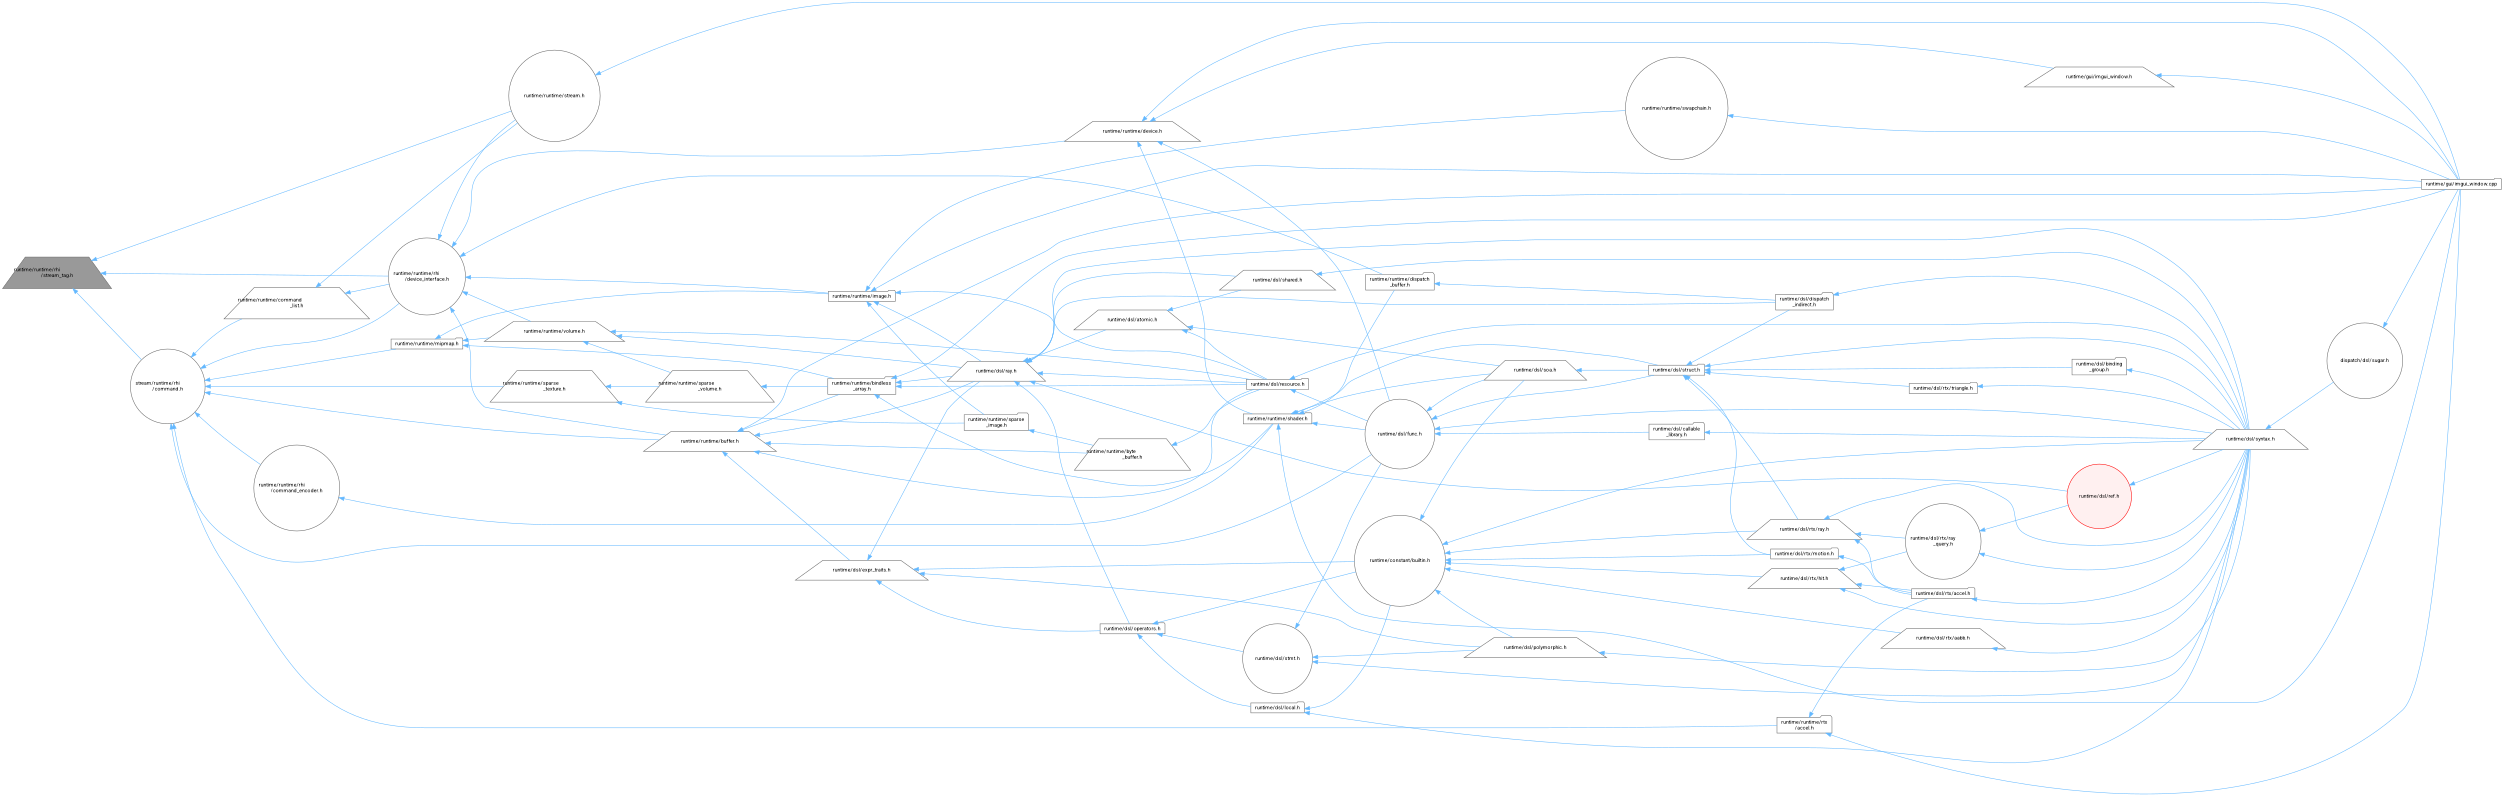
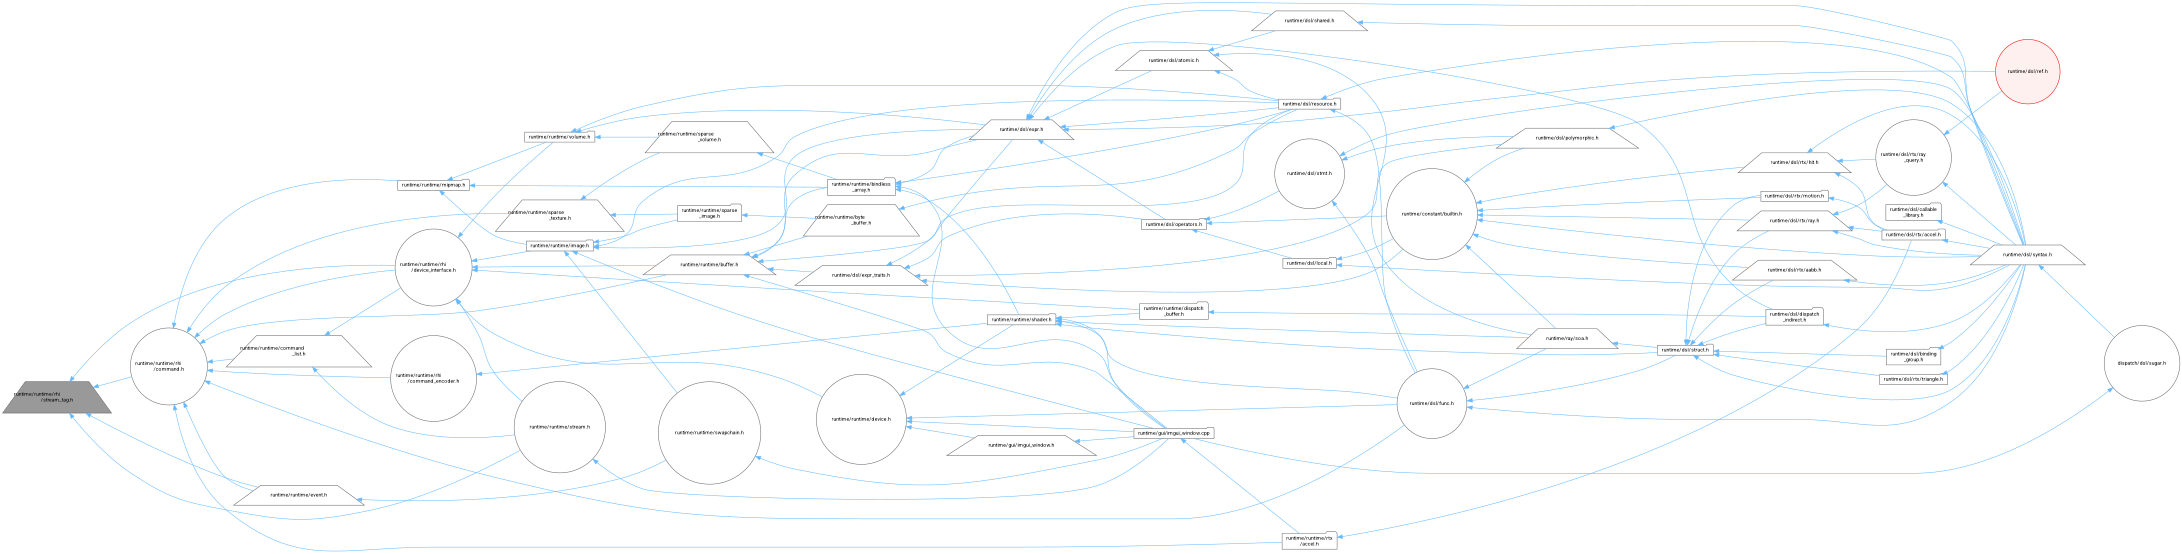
node "runtime/runtime/device.h": shape trapezium -> circle
edge "runtime/dsl/rtx/aabb.h" -> "runtime/dsl/struct.h": added
node "runtime/runtime/volume.h": shape trapezium -> folder
node "runtime/dsl/soa.h": label "runtime/dsl/soa.h" -> "runtime/ray/soa.h"
node "runtime/dsl/ray.h": label "runtime/dsl/ray.h" -> "runtime/dsl/expr.h"
node "stream/runtime/rhi /command.h": label "stream/runtime/rhi /command.h" -> "runtime/runtime/rhi /command.h"
edge "runtime/dsl/callable _library.h" -> "runtime/dsl/func.h": removed
edge "runtime/dsl/syntax.h" -> "runtime/dsl/ref.h": removed
node "runtime/runtime/event.h": added
edge "runtime/gui/imgui_window.cpp" -> "runtime/runtime/rtx /accel.h": reversed
